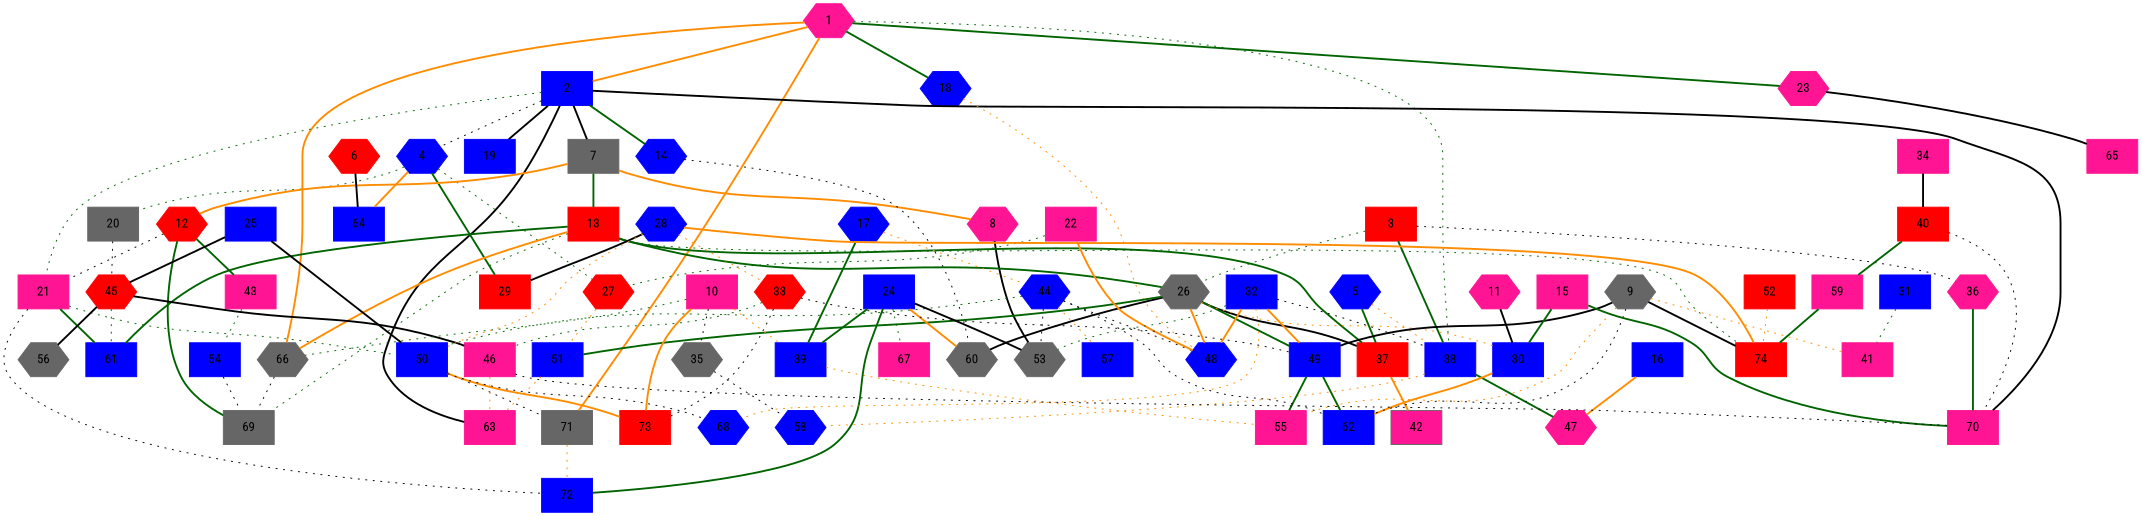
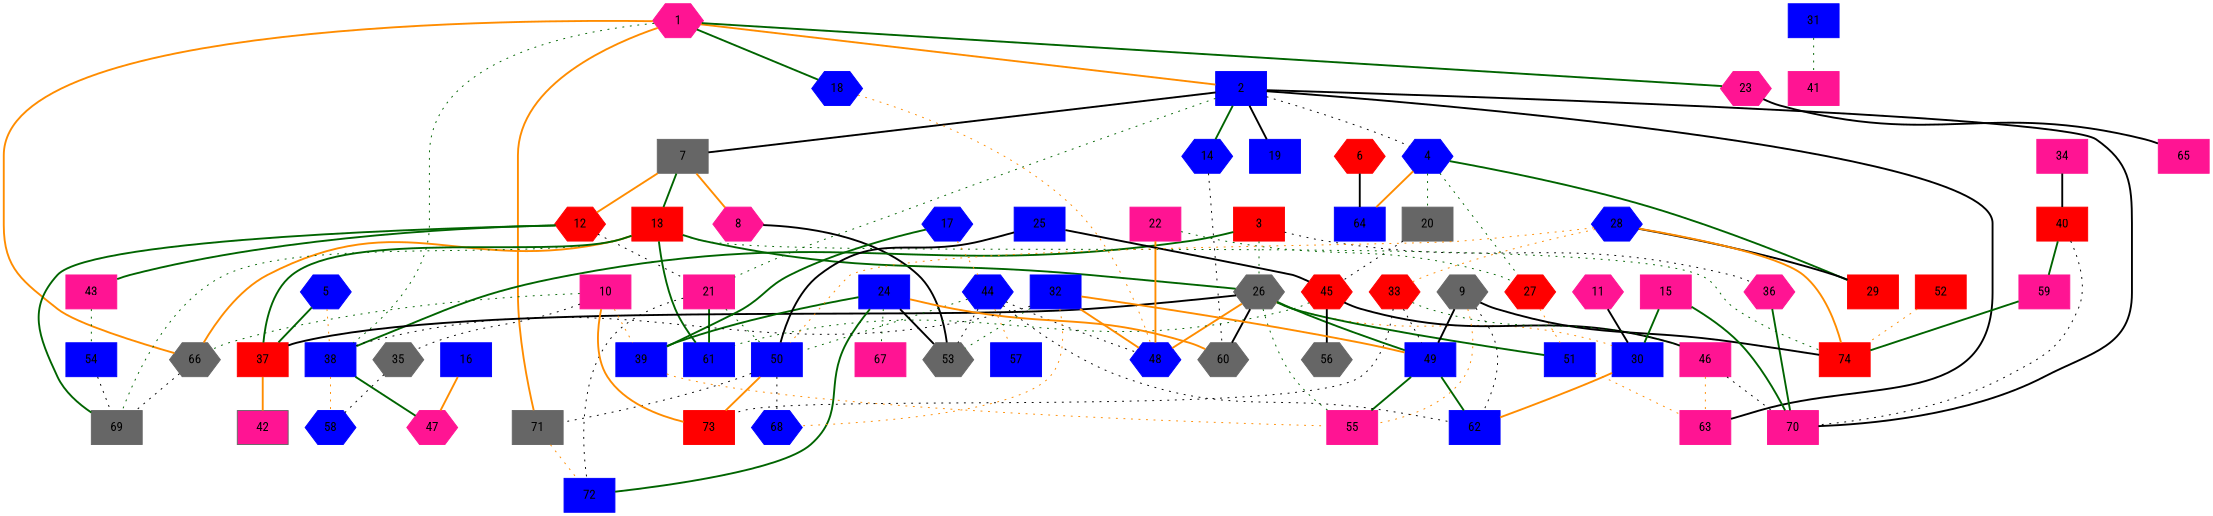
edge "9" -- "41": removed
edge "26" -- "55": added
